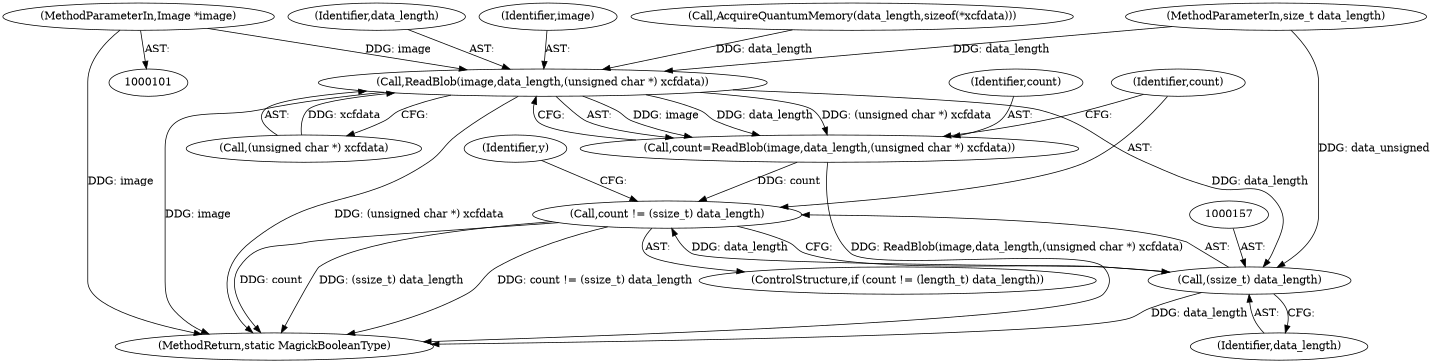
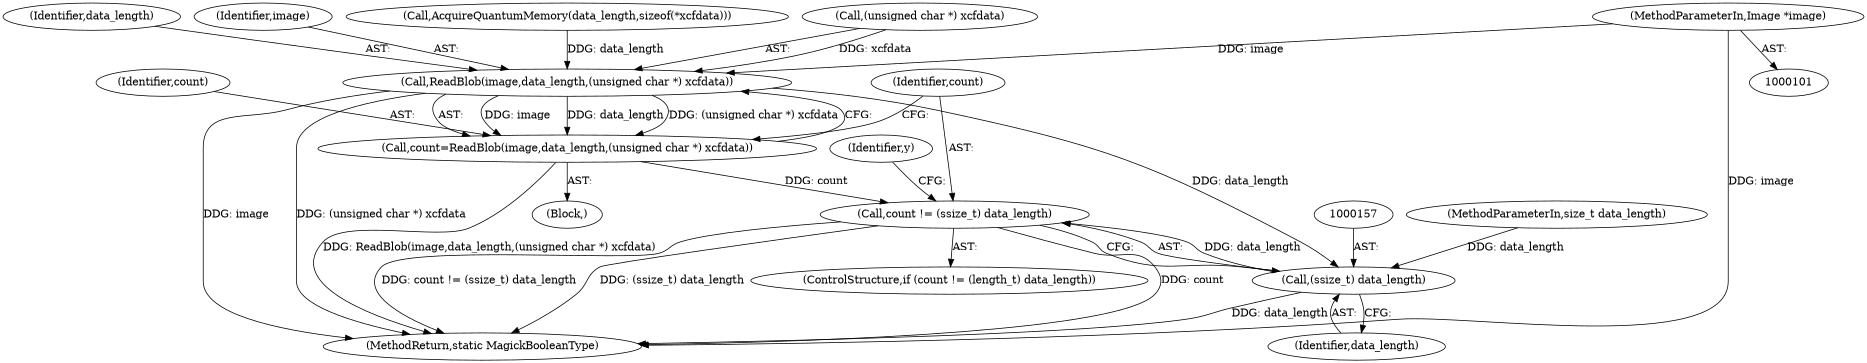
edge "(MethodParameterIn,size_t data_length)" -> "(Call,ReadBlob(image,data_length,(unsigned char *) xcfdata))": removed, label "DDG: data_length"
edge "(Call,ReadBlob(image,data_length,(unsigned char *) xcfdata))" -> "(Call,(unsigned char *) xcfdata)": removed, label "CFG:"
edge "(MethodParameterIn,size_t data_length)" -> "(Call,(ssize_t) data_length)": label "DDG: data_unsigned" -> "DDG: data_length"
node "(Block,)": added
